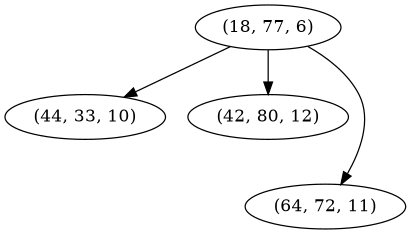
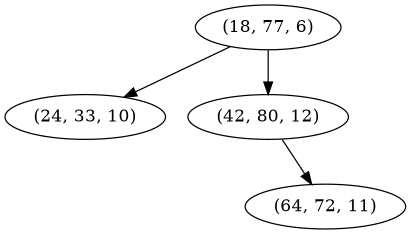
edge "(18, 77, 6)" -> "(64, 72, 11)": now "(42, 80, 12)" -> "(64, 72, 11)"
node "(44, 33, 10)": label "(44, 33, 10)" -> "(24, 33, 10)"
